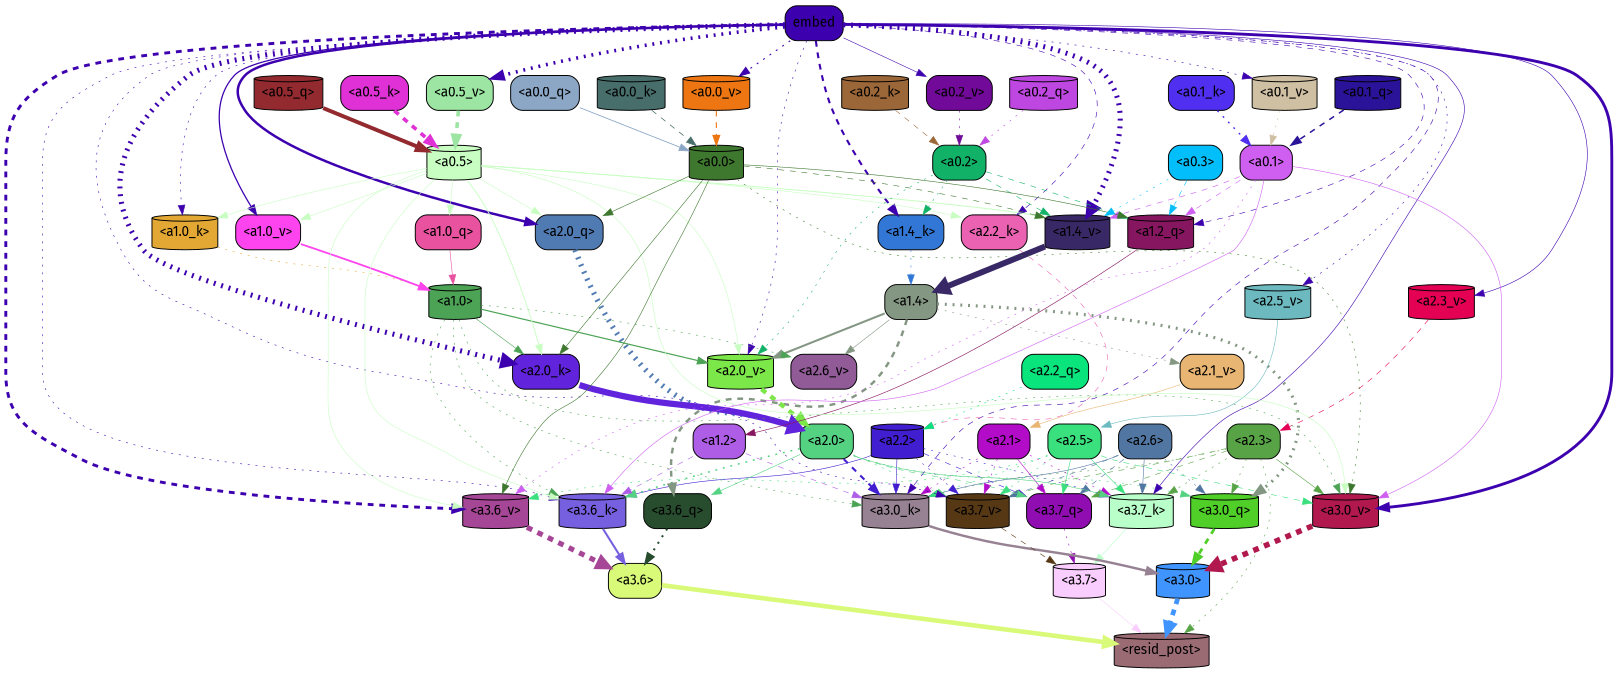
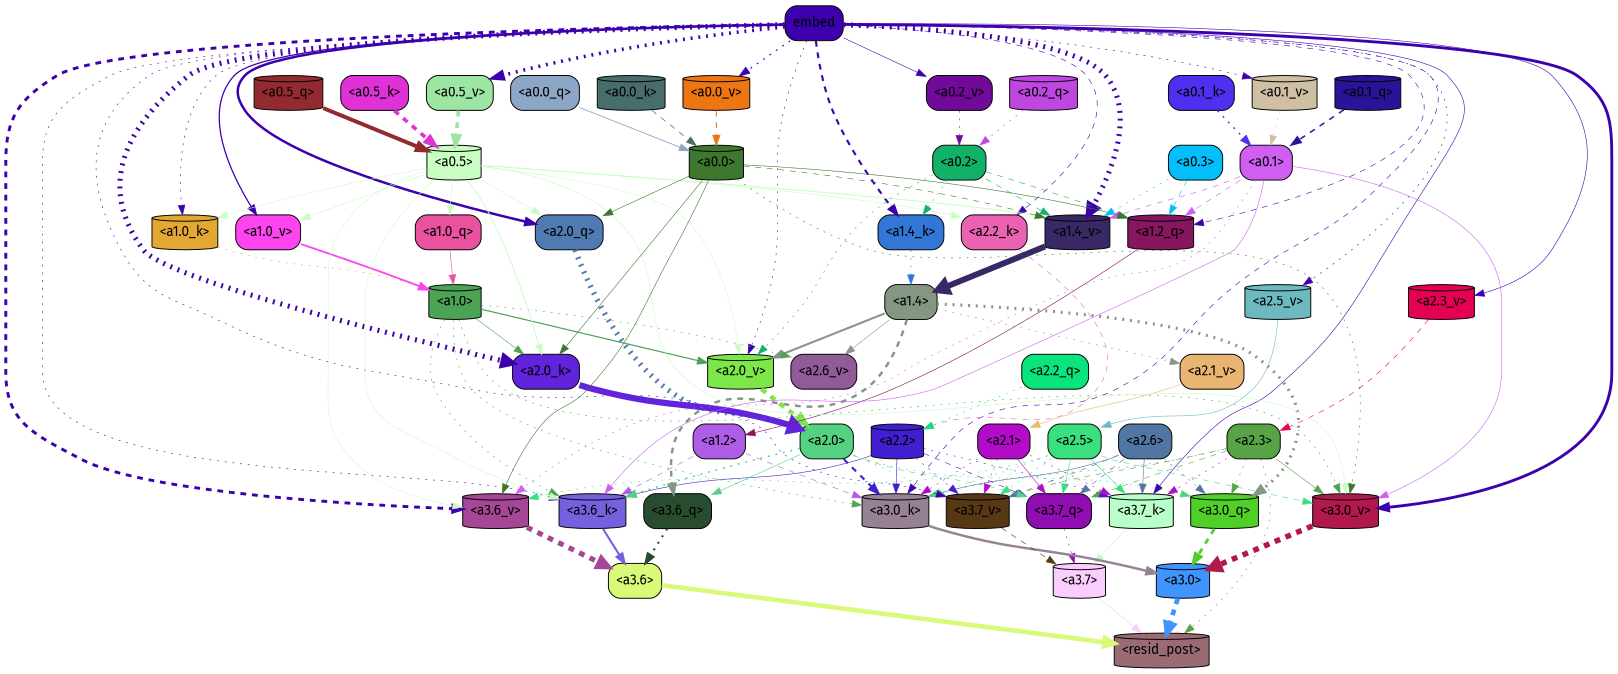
node "<a0.2_k>": removed
edge "<a2.3>" -> "<a3.7_k>": color #57a346 -> #b30cc9
edge "<a2.0>" -> "<a3.7_k>": removed
